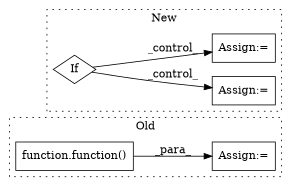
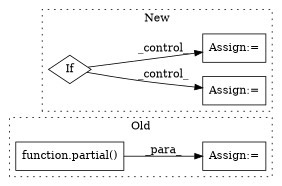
node "function.function()": label "function.function()" -> "function.partial()"
